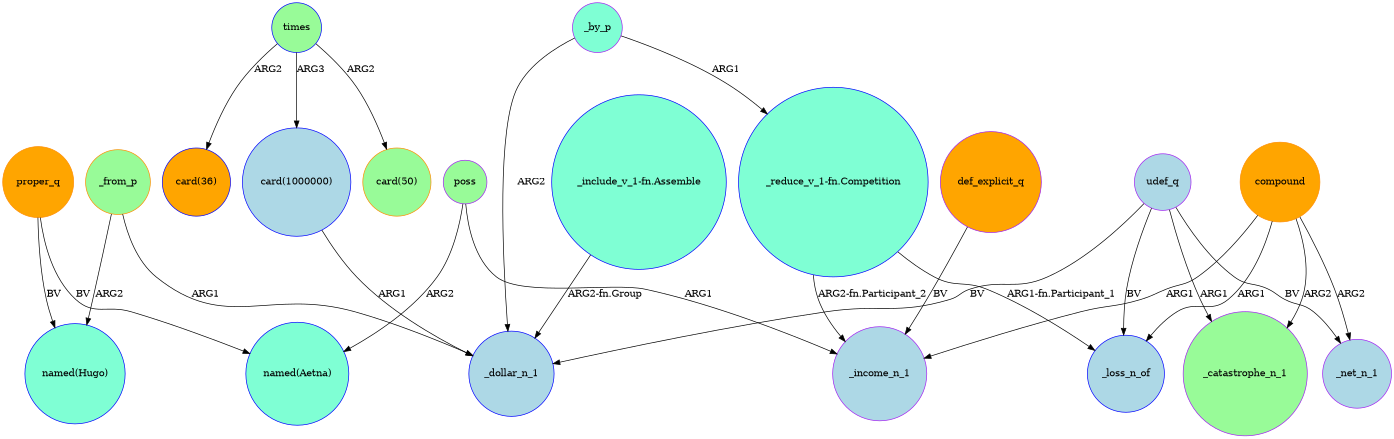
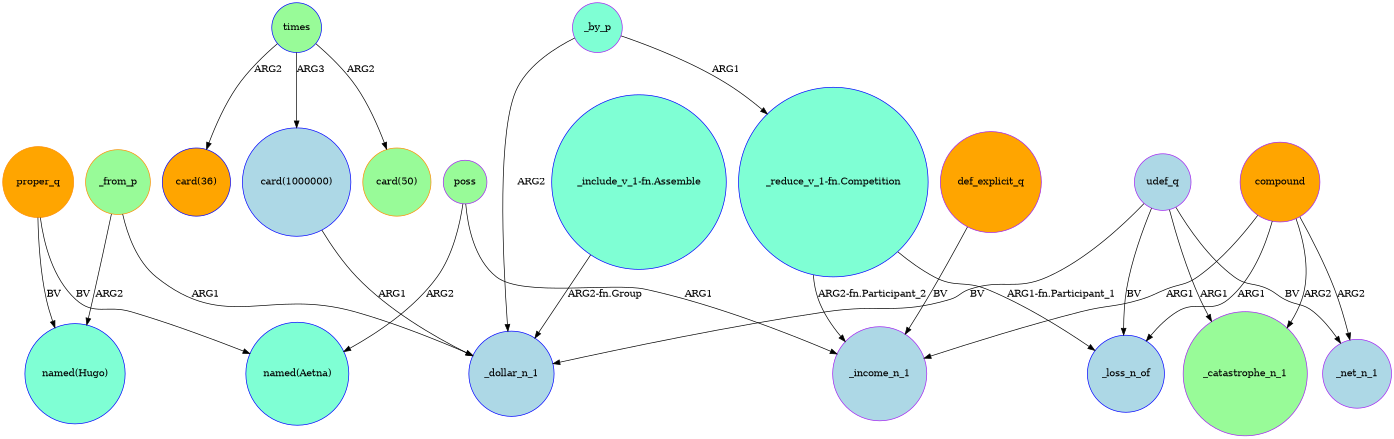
node "compound": color darkorange -> purple
